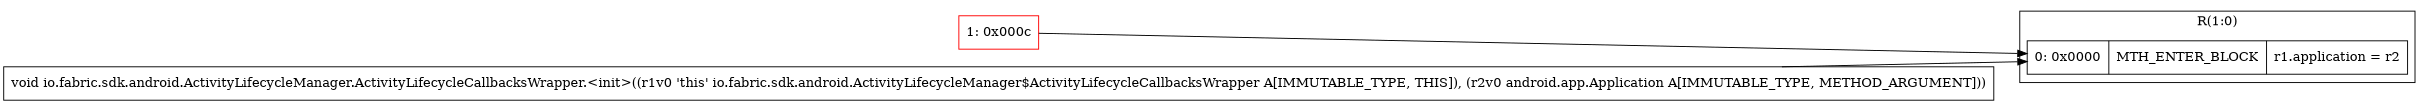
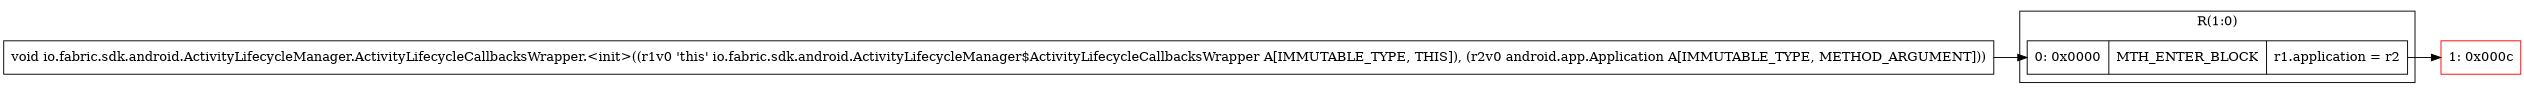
edge "1: 0x000c" -> "0: 0x0000": reversed
